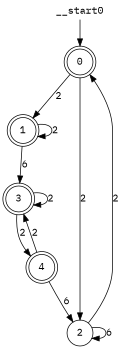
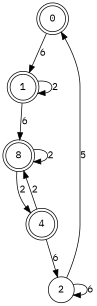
node "__start0": removed
edge "0" -> "1": label "2" -> "6"
edge "0" -> "2": removed, label "2"
node "3": label "3" -> "8"
edge "2" -> "0": label "2" -> "5"
